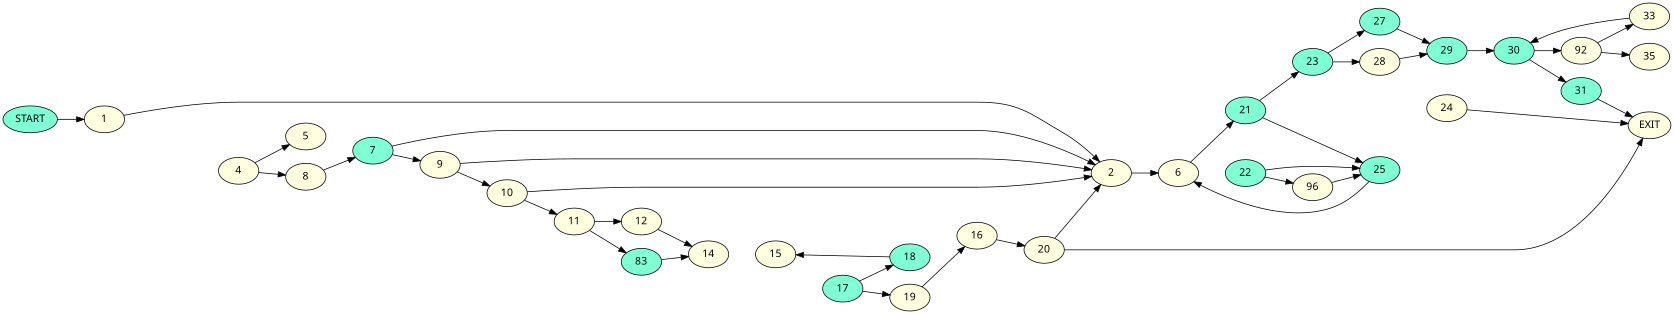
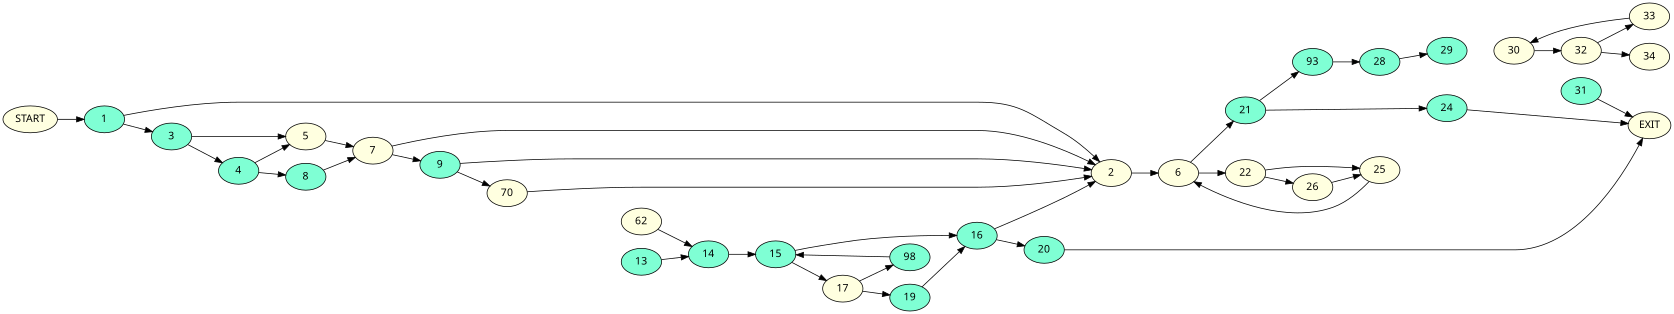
node "27": removed
edge "29" -> "30": removed
node "30": fillcolor aquamarine -> lightyellow
node "92": label "92" -> "32"
node "35": label "35" -> "34"
node "23": label "23" -> "93"
node "28": fillcolor lightyellow -> aquamarine
edge "30" -> "31": removed
node "24": fillcolor lightyellow -> aquamarine
node "START": fillcolor aquamarine -> lightyellow
node "1": fillcolor lightyellow -> aquamarine
node "3": added
edge "21" -> "25": now "21" -> "24"
edge "5" -> "7": added
node "7": fillcolor aquamarine -> lightyellow
node "9": fillcolor lightyellow -> aquamarine
node "25": fillcolor aquamarine -> lightyellow
node "4": fillcolor lightyellow -> aquamarine
edge "6" -> "22": added
node "22": fillcolor aquamarine -> lightyellow
node "8": fillcolor lightyellow -> aquamarine
node "96": label "96" -> "26"
node "10": label "10" -> "70"
edge "20" -> "2": now "16" -> "2"
node "11": removed
node "12": label "12" -> "62"
node "16": fillcolor lightyellow -> aquamarine
edge "15" -> "16": added
node "20": fillcolor lightyellow -> aquamarine
node "14": fillcolor lightyellow -> aquamarine
edge "14" -> "15": added
node "15": fillcolor lightyellow -> aquamarine
node "18": label "18" -> "98"
node "83": label "83" -> "13"
edge "15" -> "17": added
node "17": fillcolor aquamarine -> lightyellow
node "19": fillcolor lightyellow -> aquamarine
